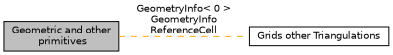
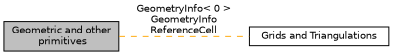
node "Grids other Triangulations": label "Grids other Triangulations" -> "Grids and Triangulations"
